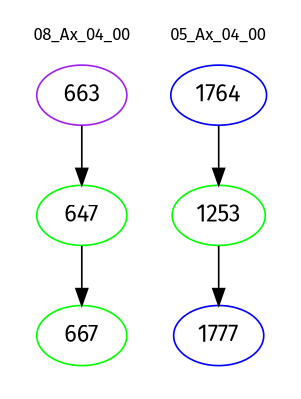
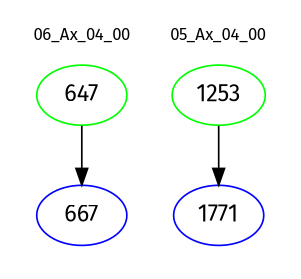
cluster "08_Ax_04_00": label "08_Ax_04_00" -> "06_Ax_04_00"
node "663": removed
node "1764": removed
node "667": color green -> blue
node "1777": label "1777" -> "1771"
